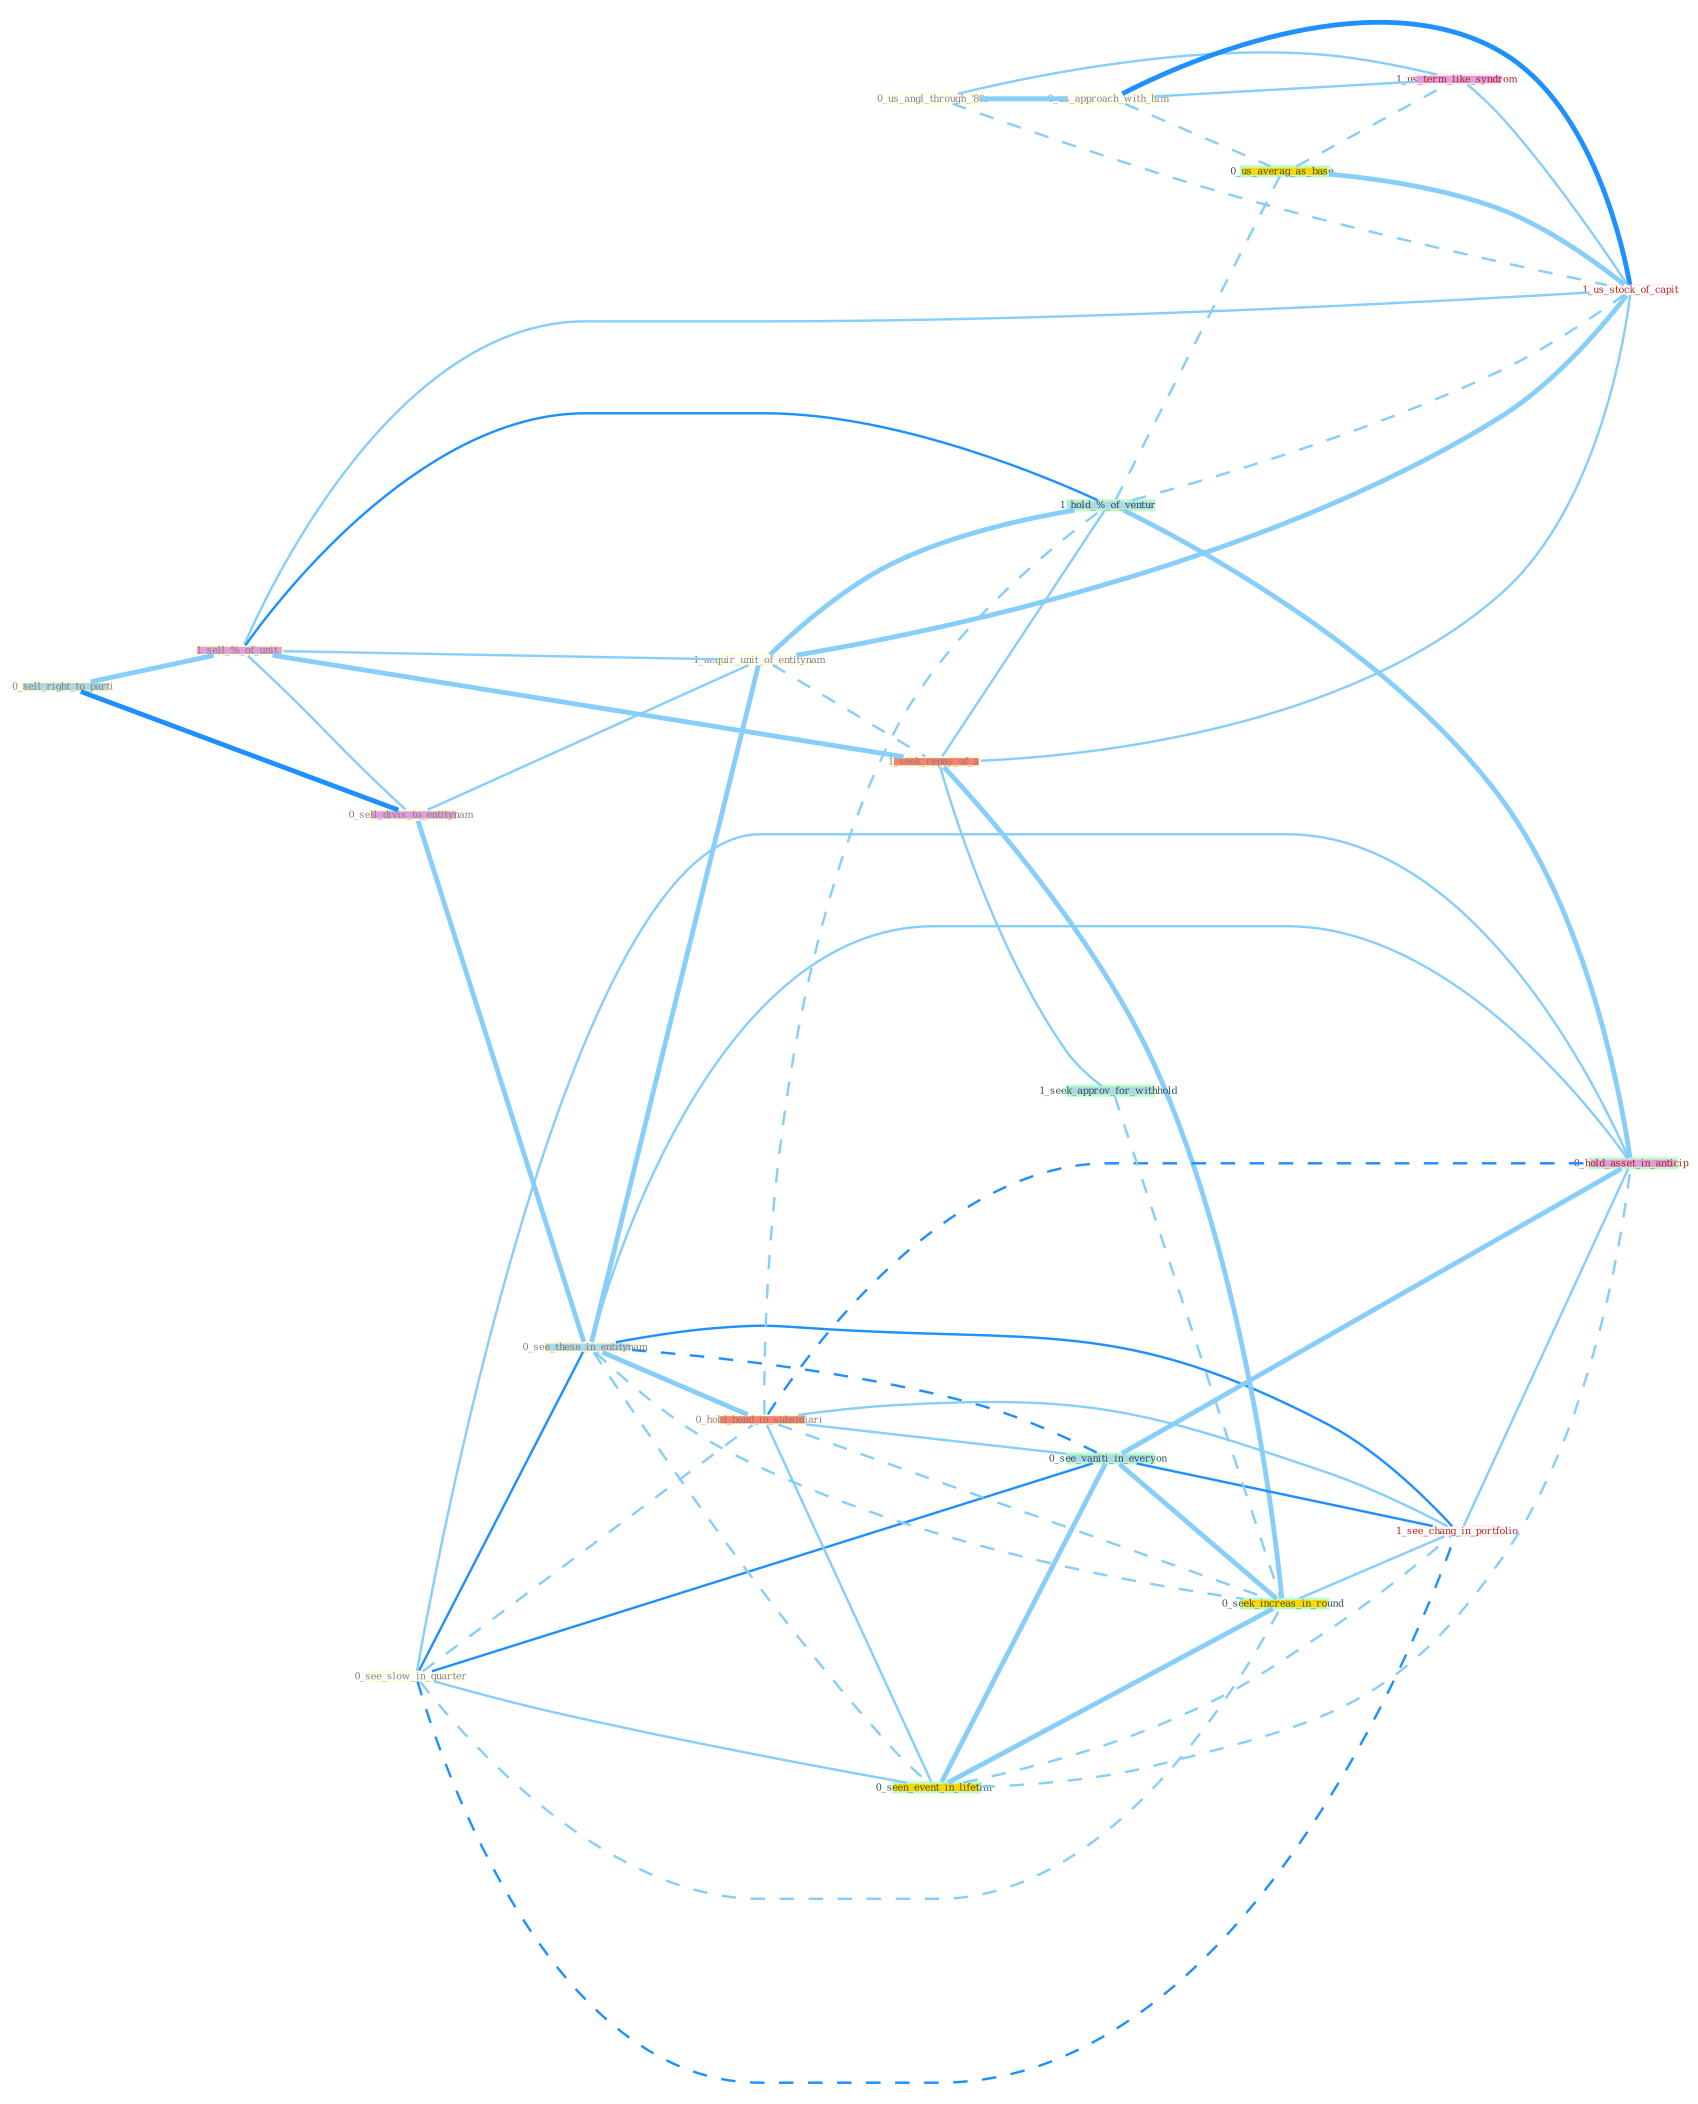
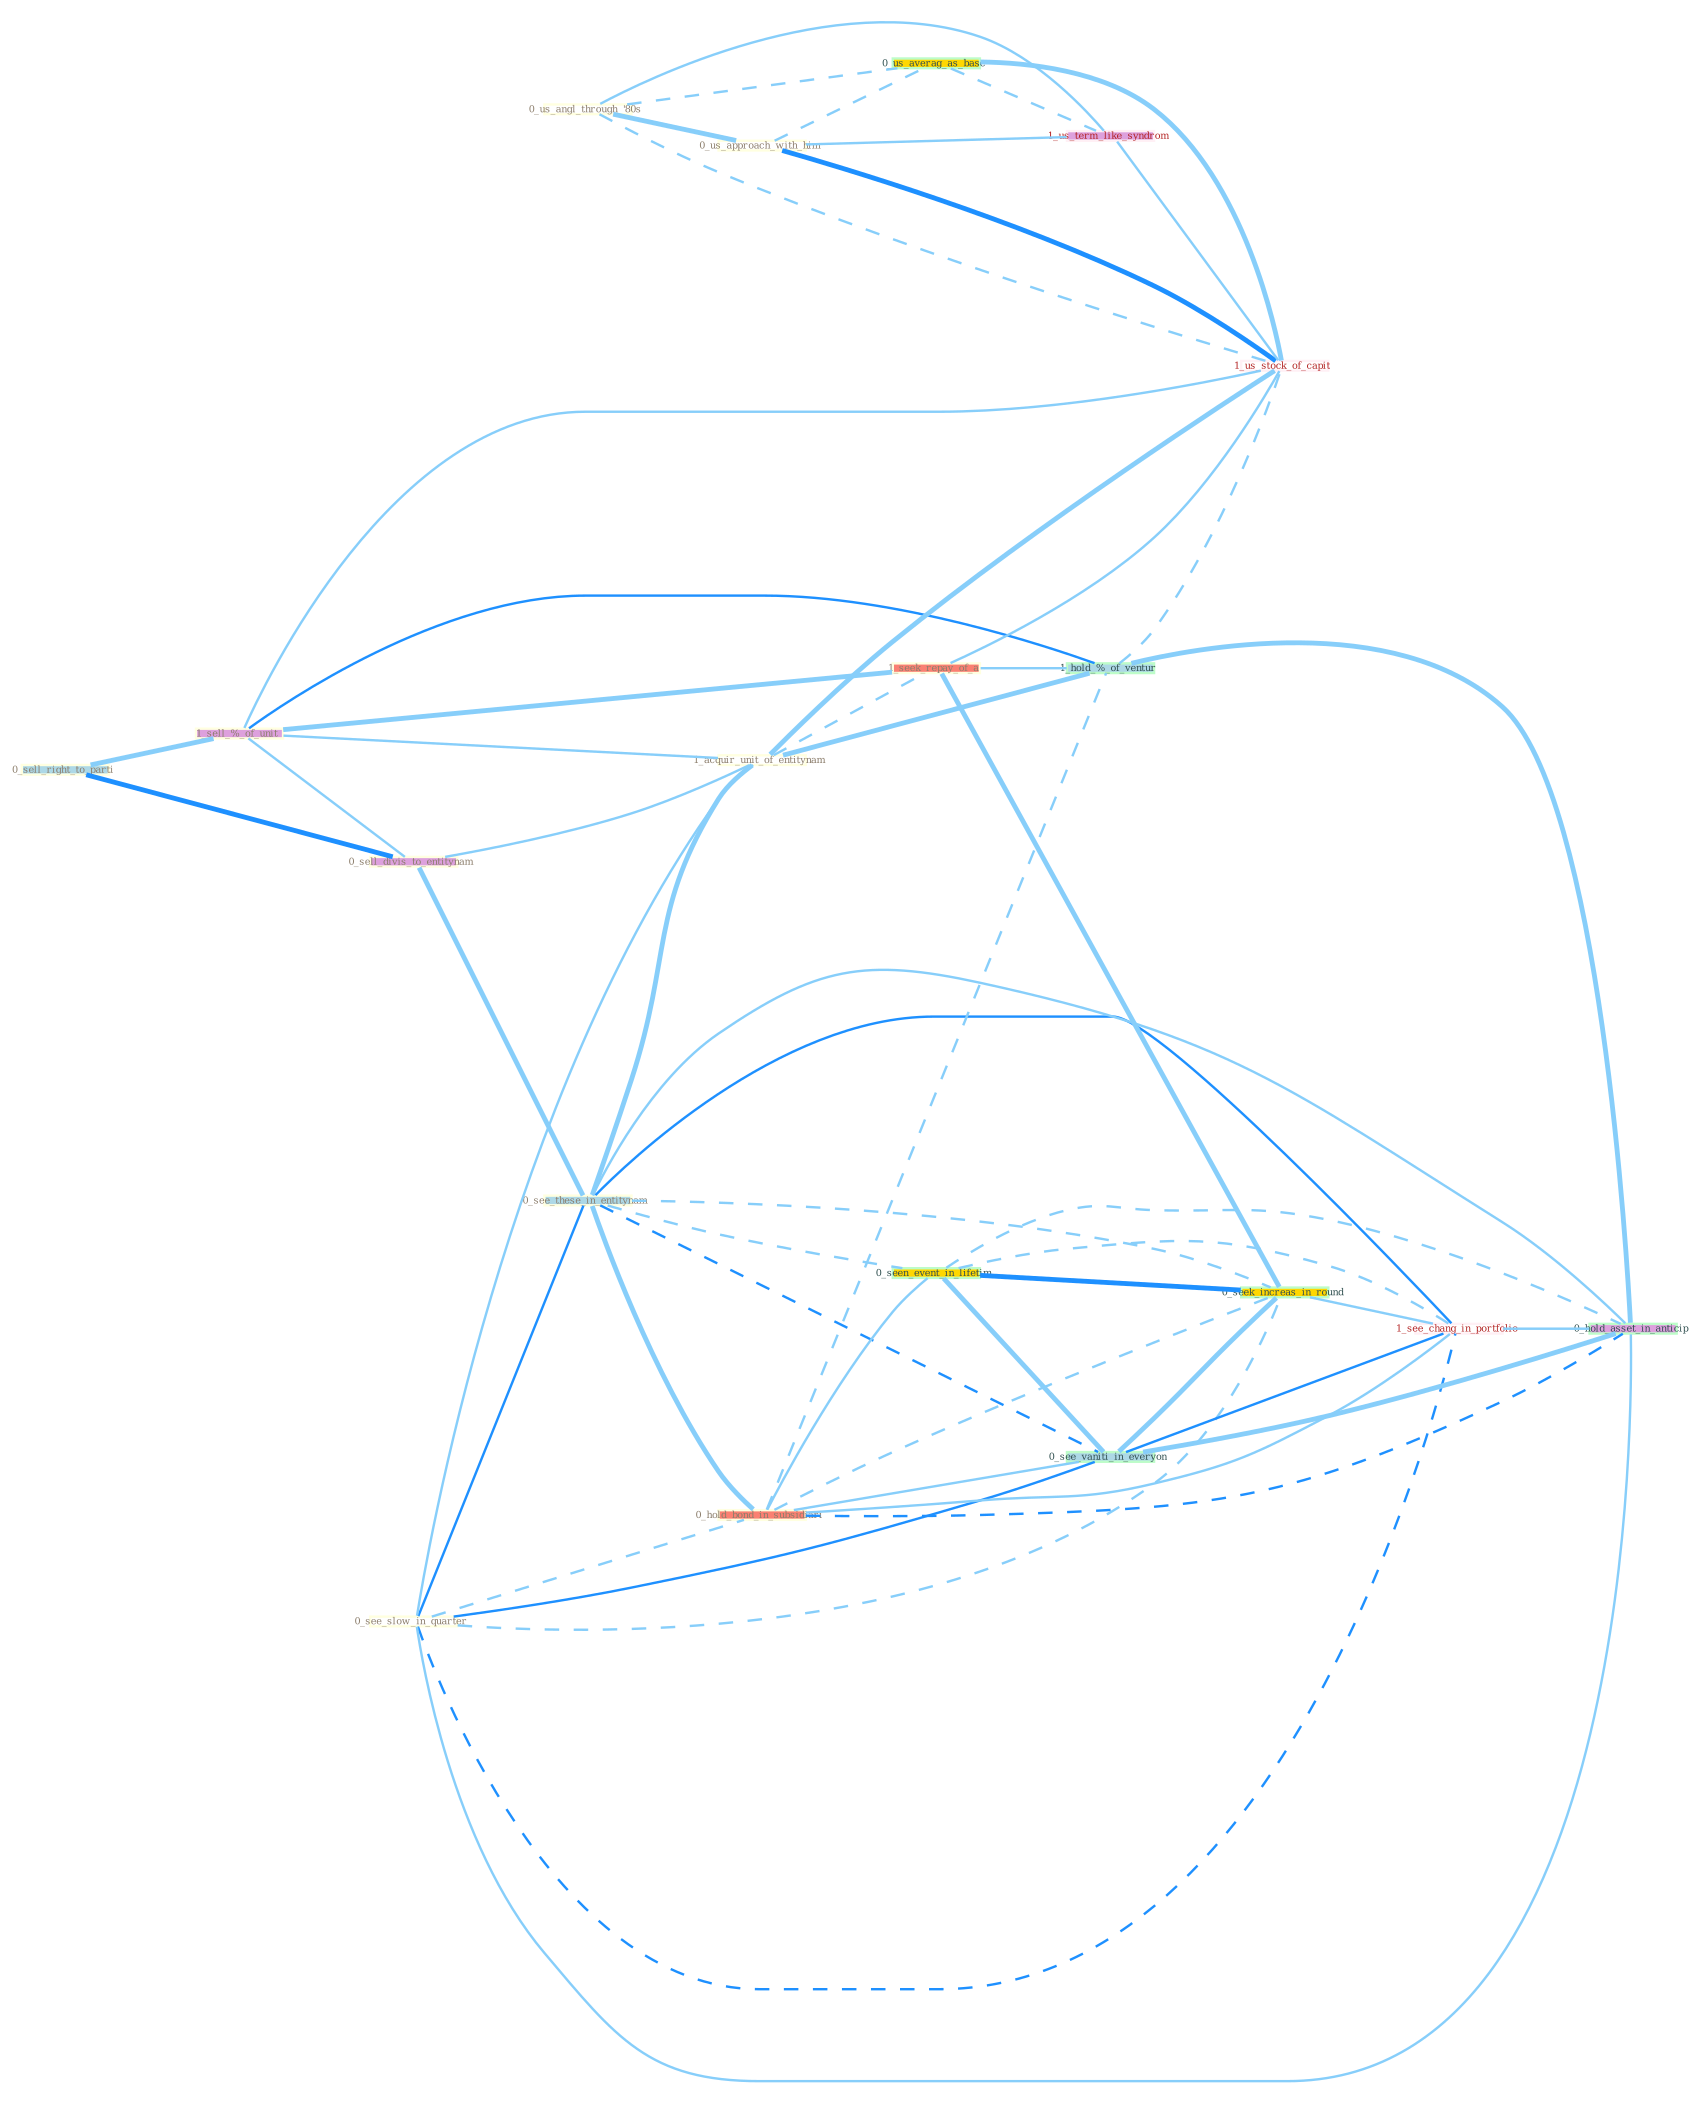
edge "0_us_averag_as_base" -- "1_hold_%_of_ventur": now "0_us_averag_as_base" -- "0_us_angl_through_'80s"
node "1_seek_approv_for_withhold": removed
node "0_hold_asset_in_anticip": fontcolor #b22222 -> #2f4f4f
edge "0_seek_increas_in_round" -- "0_seen_event_in_lifetim": color #87cefa -> #1e90ff
edge "0_see_slow_in_quarter" -- "0_seen_event_in_lifetim": now "0_see_slow_in_quarter" -- "1_acquir_unit_of_entitynam"
